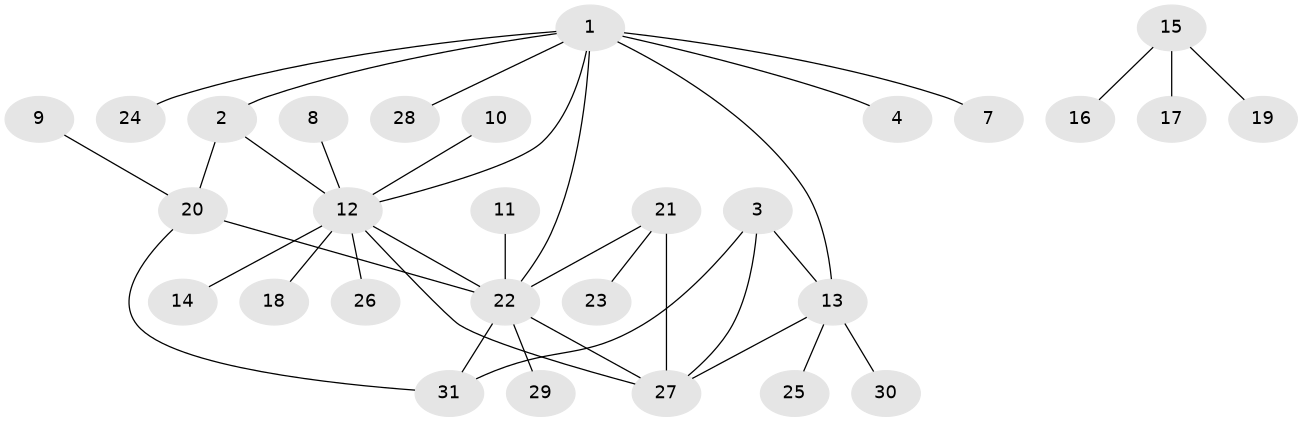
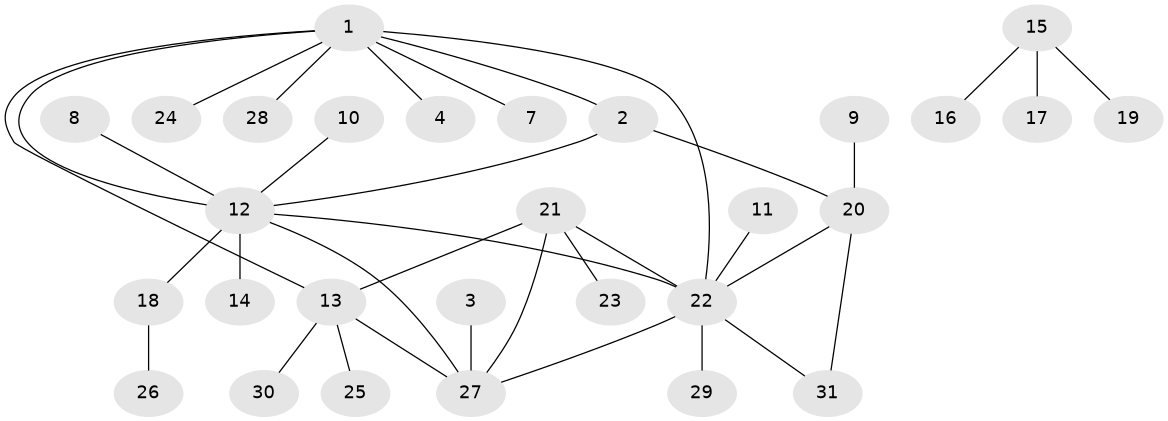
edge "12" -- "26": now "18" -- "26"
edge "3" -- "13": now "21" -- "13"
edge "3" -- "31": removed
